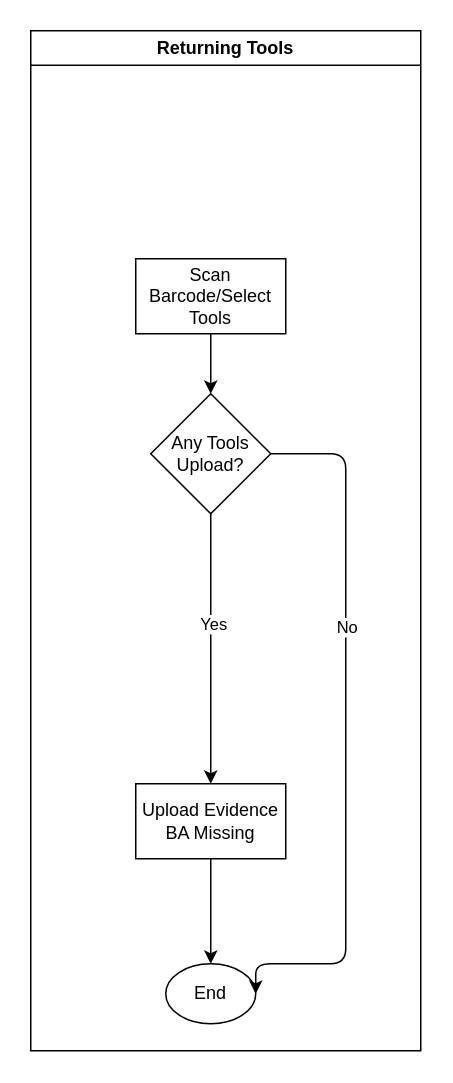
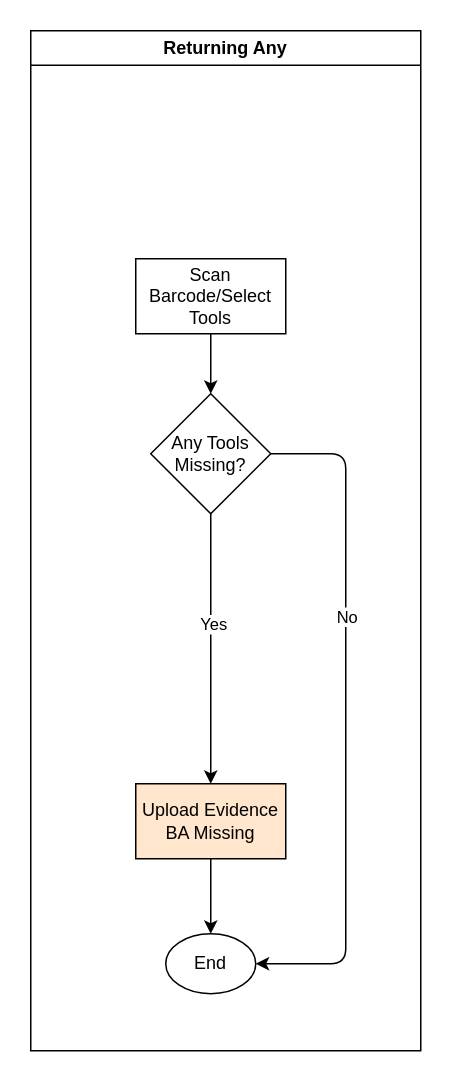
node "Returning Tools": label "Returning Tools" -> "Returning Any"
node "Any Tools Upload?": label "Any Tools Upload?" -> "Any Tools Missing?"
node "Upload Evidence BA Missing": fillcolor #ffffff -> #ffe6cc
node "End": moved (211, 994) -> (211, 964)
